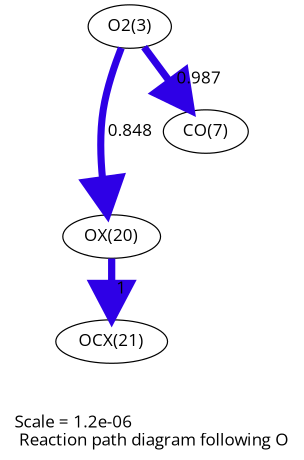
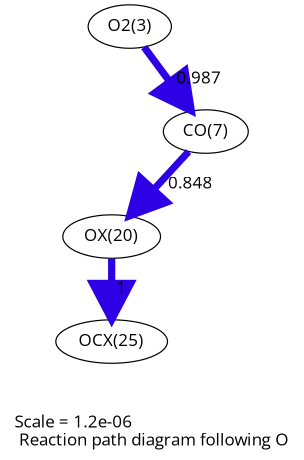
edge "O2(3)" -> "OX(20)": now "CO(7)" -> "OX(20)"
node "OCX(21)": label "OCX(21)" -> "OCX(25)"
